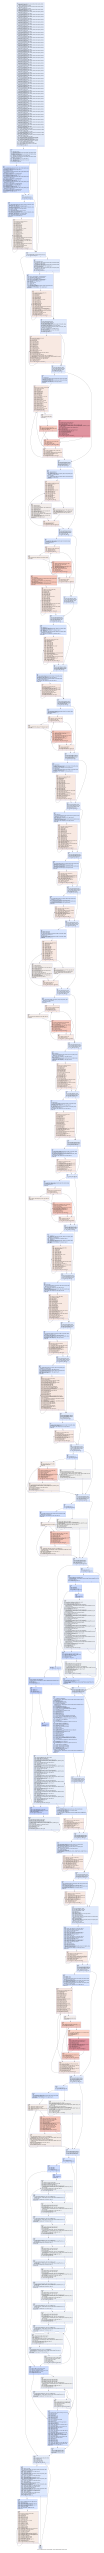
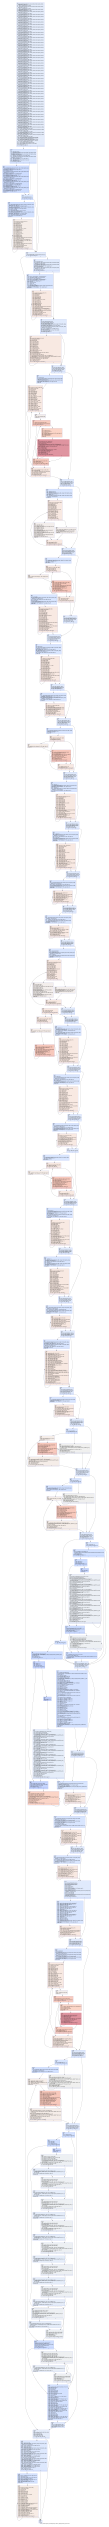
node "%313:": added
node "%419:": fillcolor #ed836670 -> #a7c5fe70
node "%672:": removed
node "%1090:": fillcolor #cbd8ee70 -> #f5a08170
